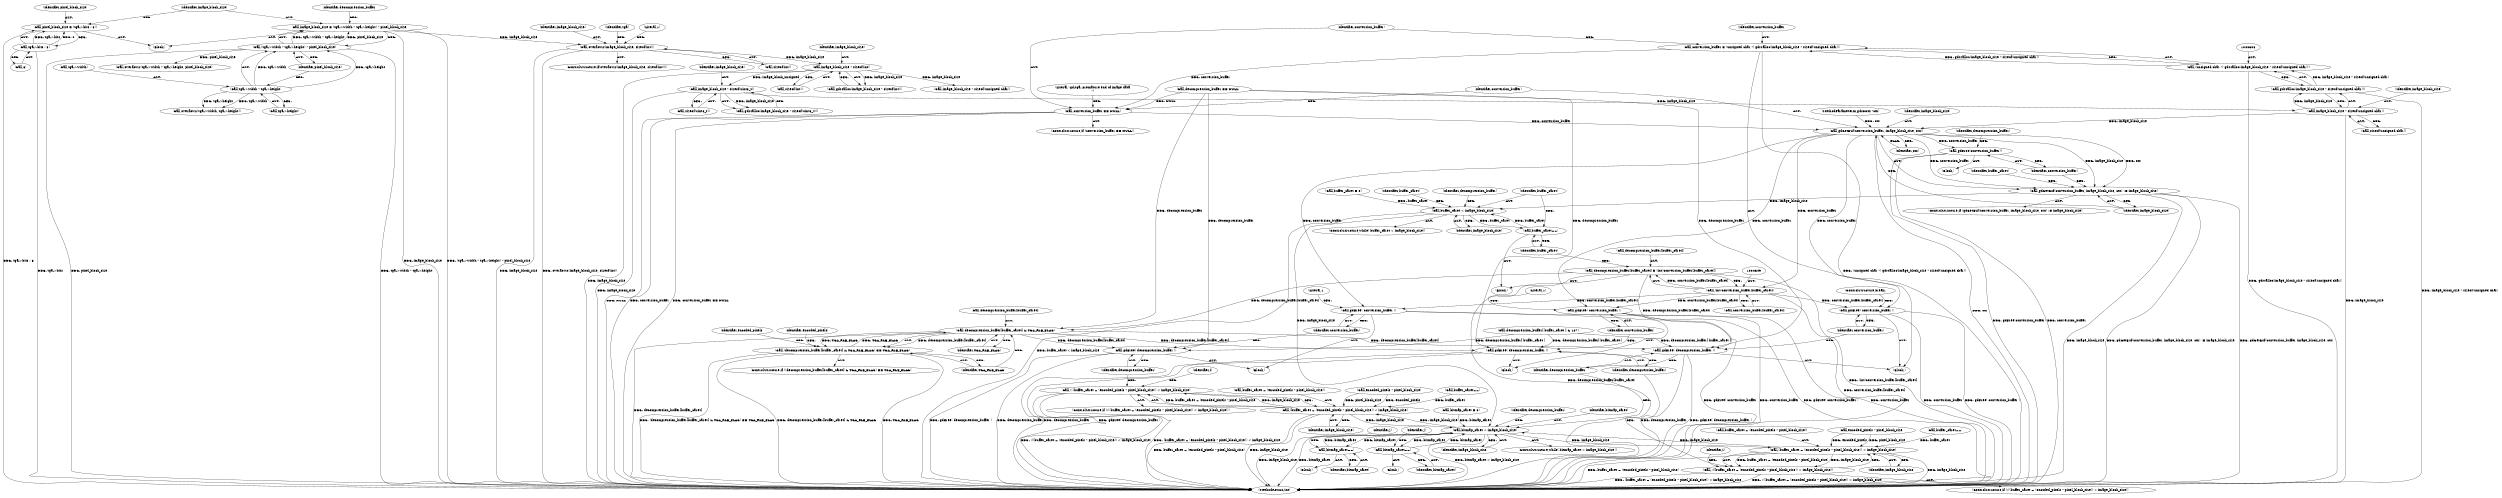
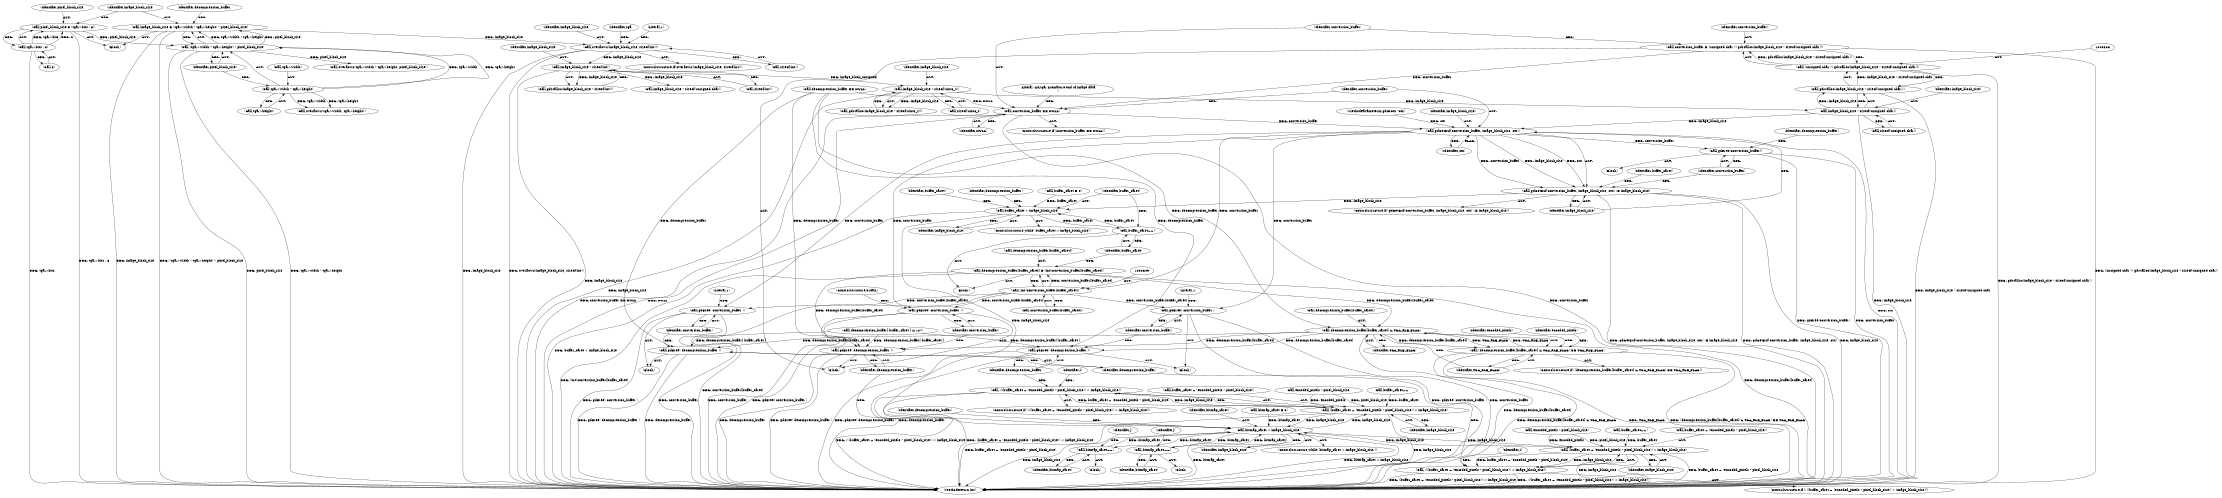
edge "(Call,pixel_block_size = (tga->bits / 8))" -> "(Call,(tga->width * tga->height) * pixel_block_size)": added, label "DDG: pixel_block_size"
node "(Identifier,NULL)": added
